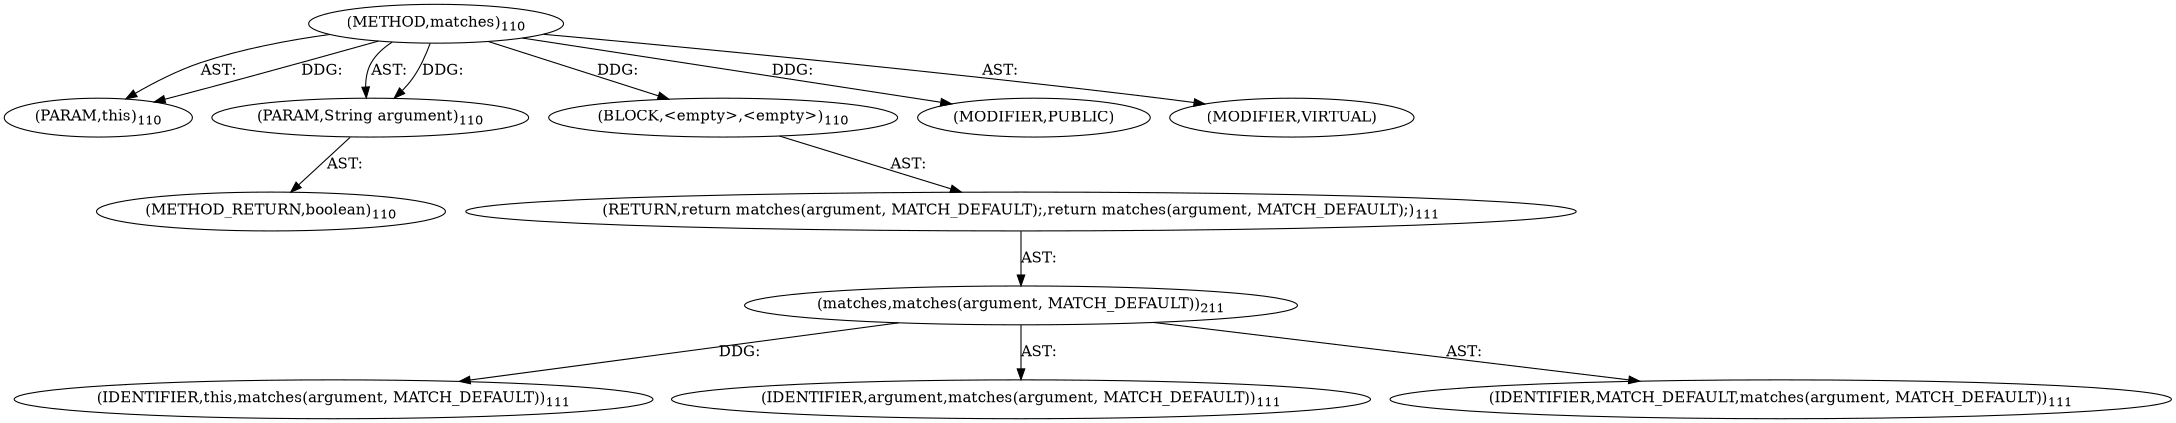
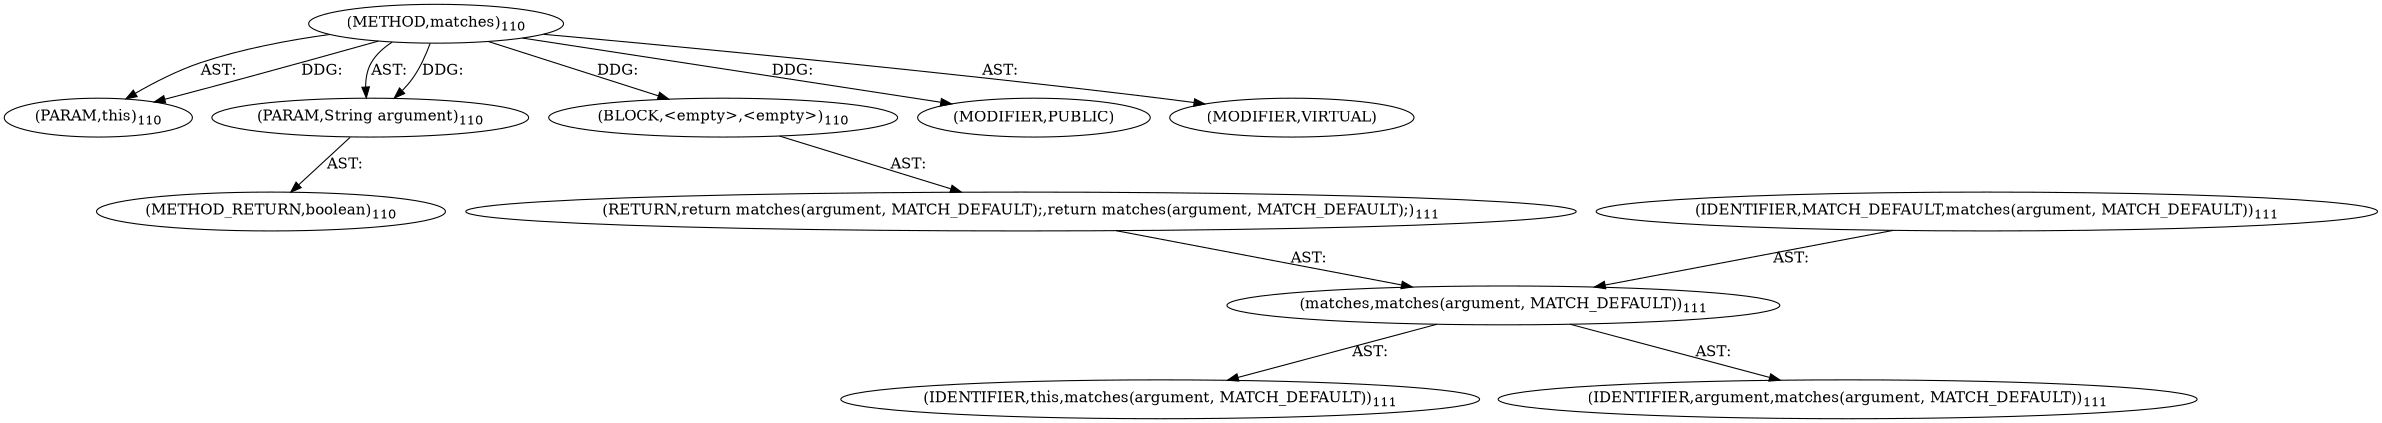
node "(matches,matches(argument, MATCH_DEFAULT))": text "211" -> "111"
edge "(matches,matches(argument, MATCH_DEFAULT))" -> "(IDENTIFIER,MATCH_DEFAULT,matches(argument, MATCH_DEFAULT))": reversed
edge "(matches,matches(argument, MATCH_DEFAULT))" -> "(IDENTIFIER,this,matches(argument, MATCH_DEFAULT))": label "DDG: " -> "AST: "
